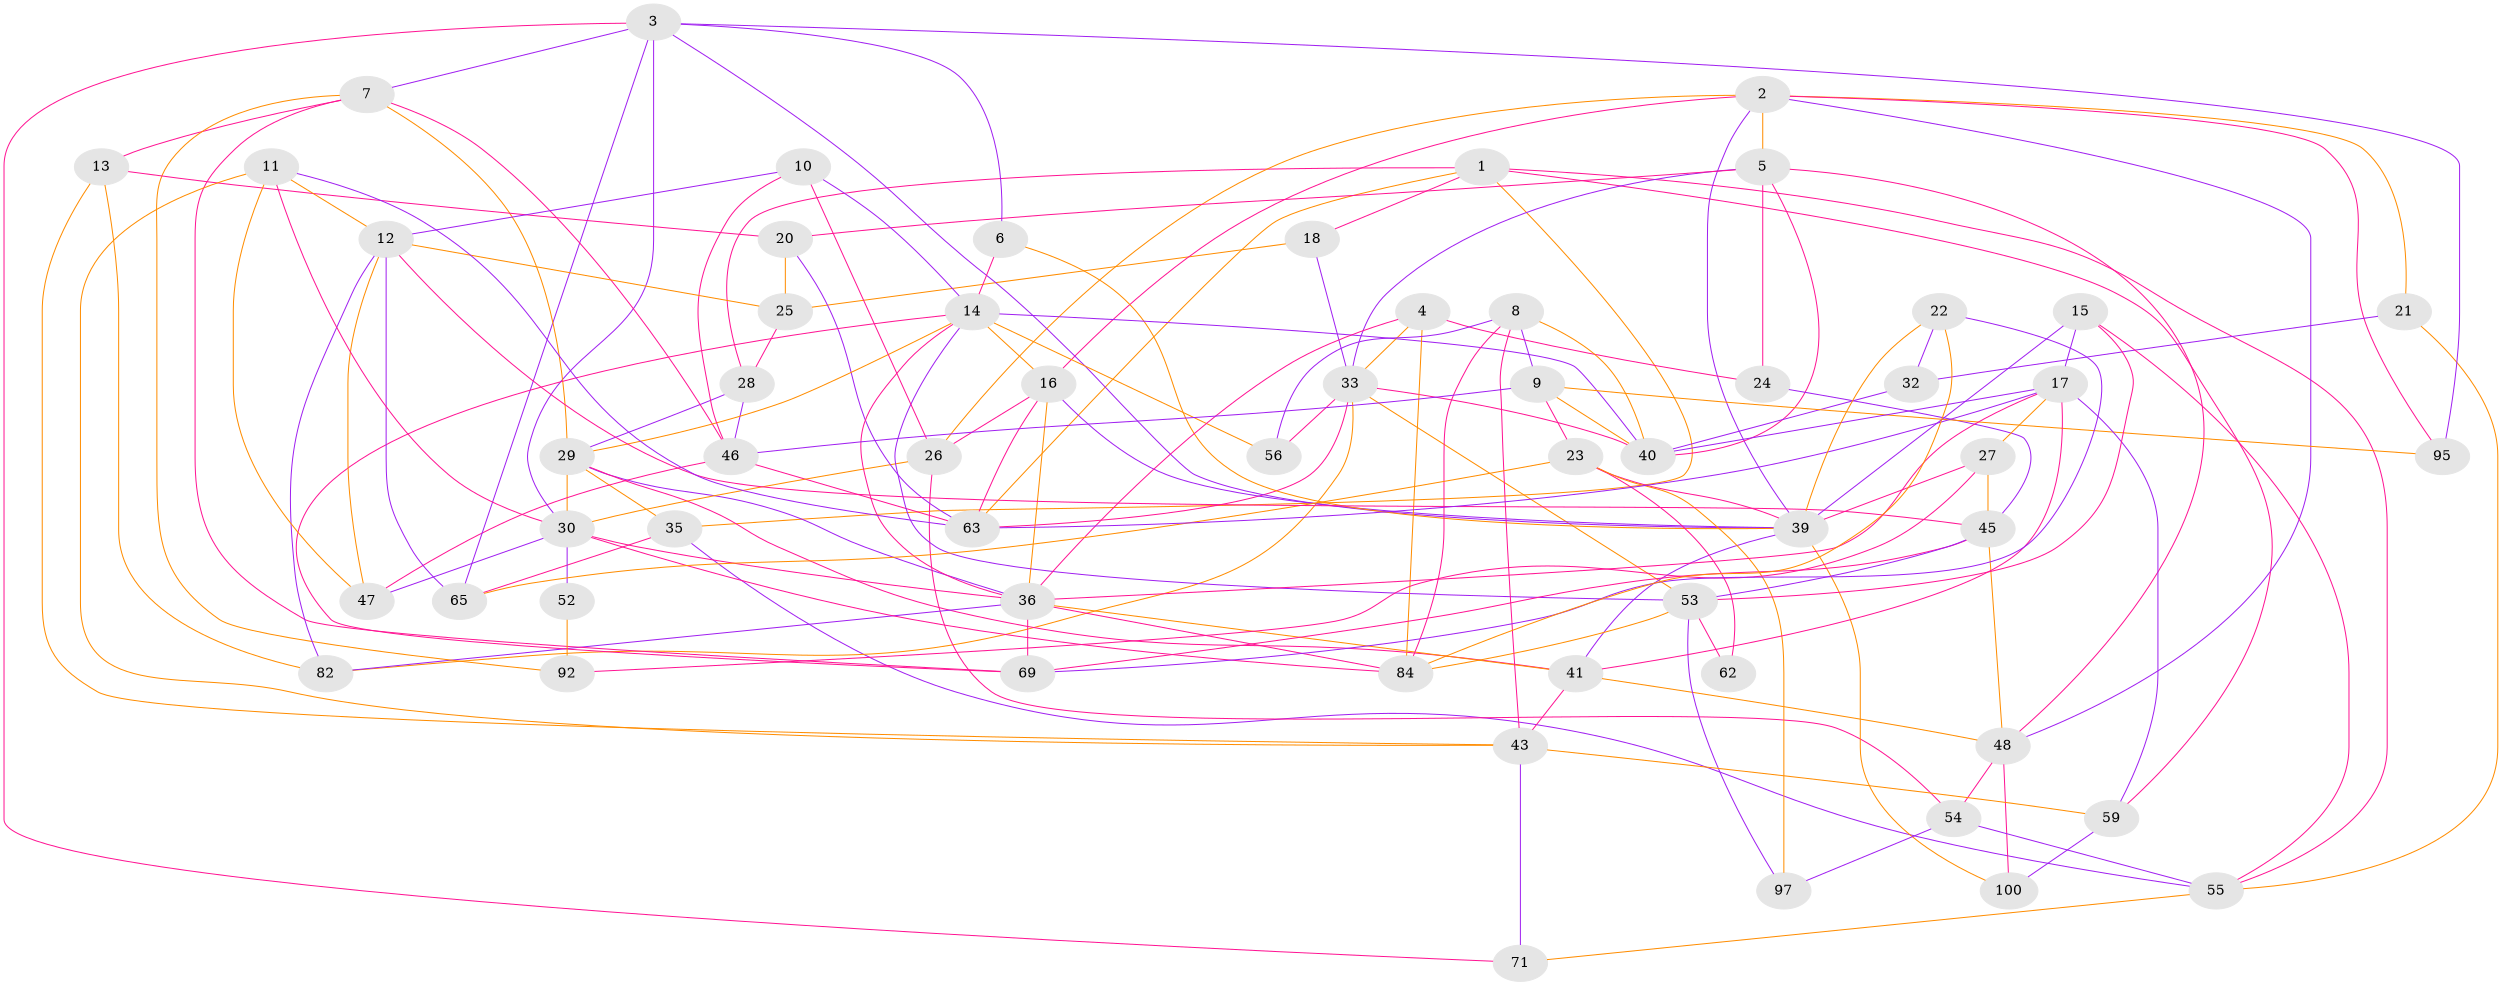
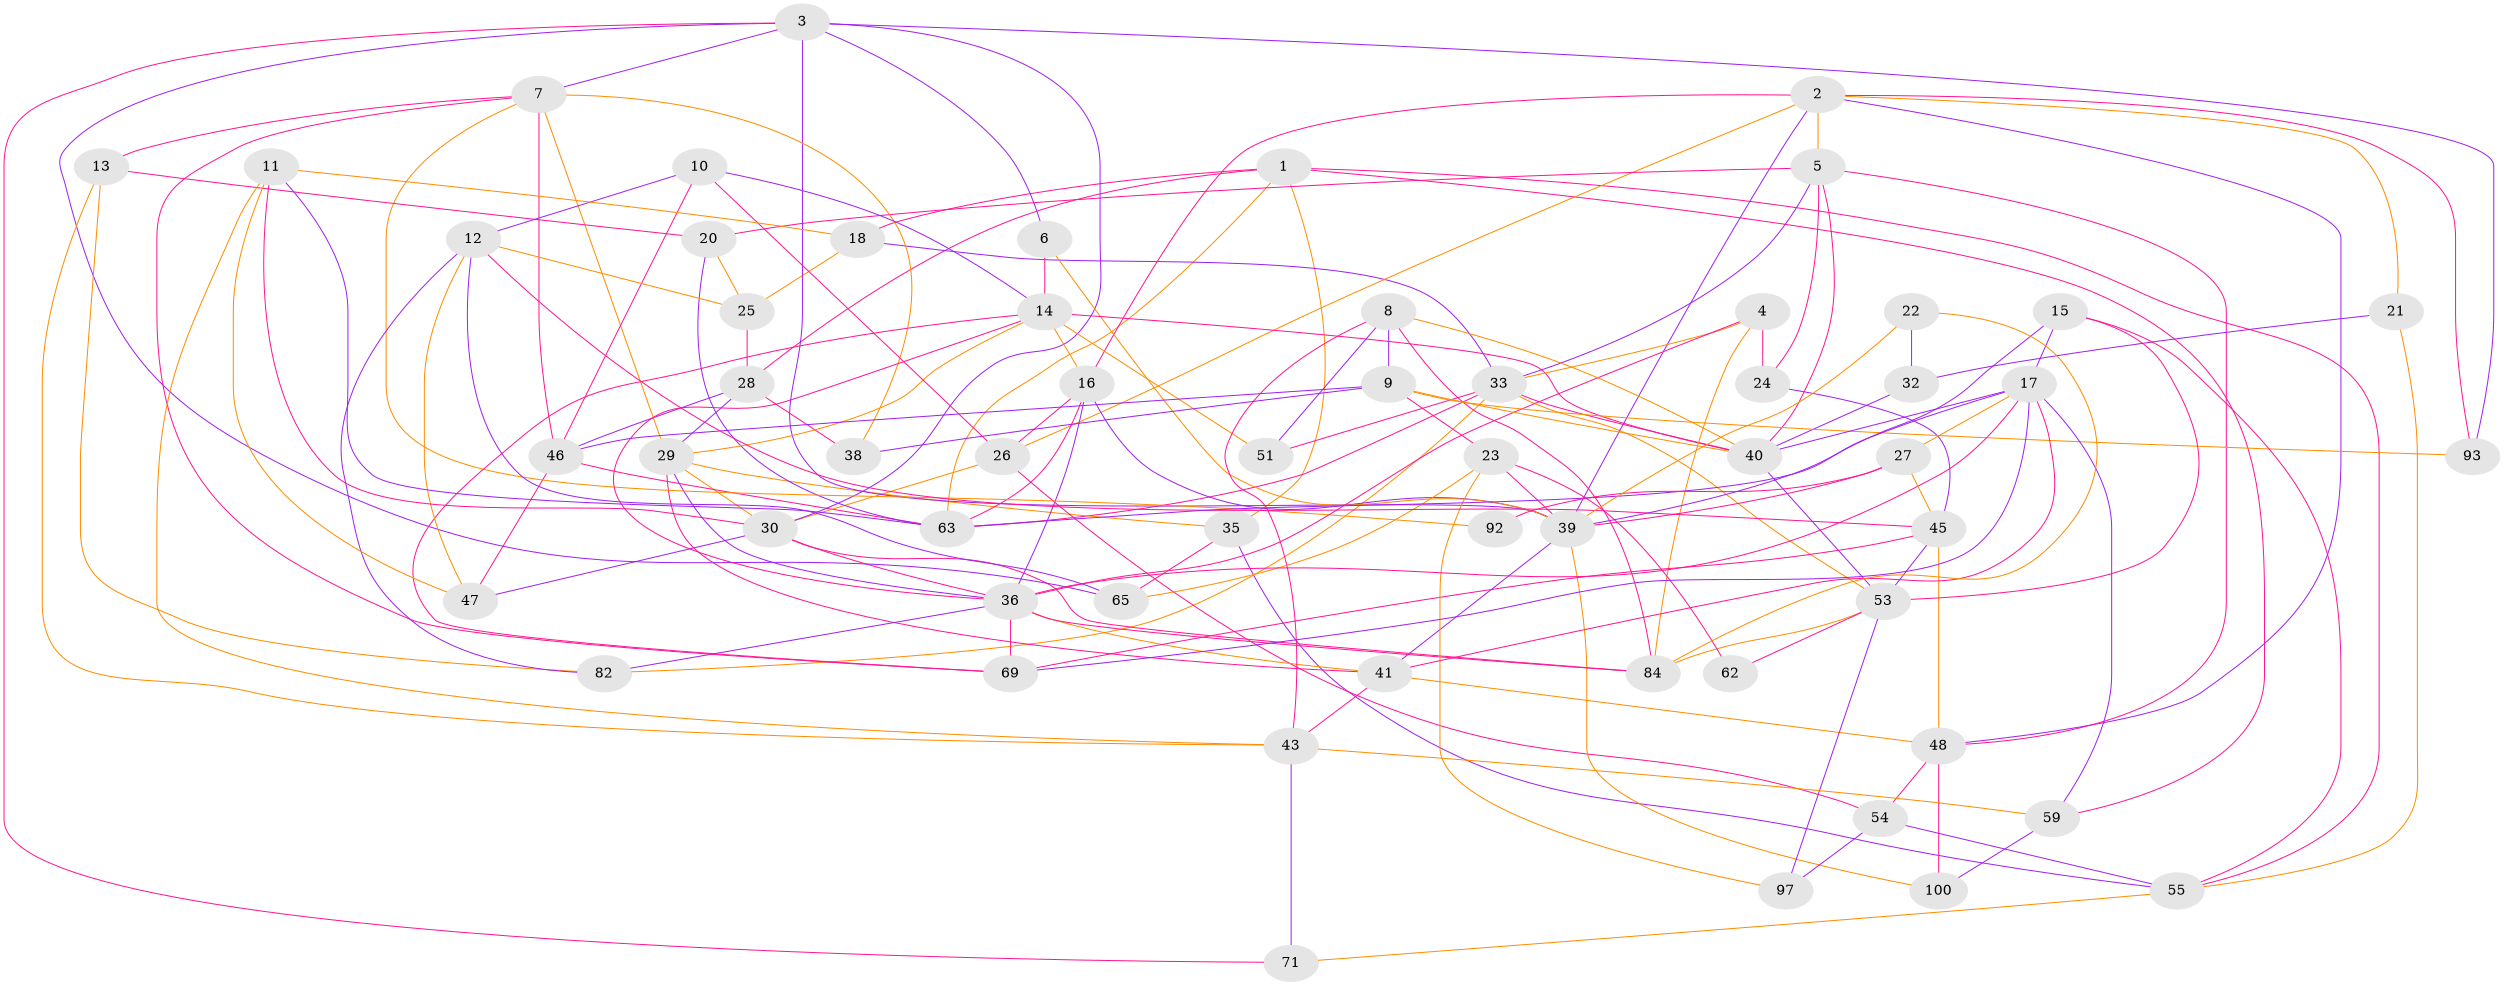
edge "11" -- "12": now "11" -- "18"
edge "14" -- "40": color purple -> deeppink
node "38": added
node "56": label "56" -> "51"
node "95": label "95" -> "93"
edge "16" -- "36": color darkorange -> purple
edge "22" -- "69": now "17" -- "69"
edge "14" -- "53": now "40" -- "53"
node "52": removed
